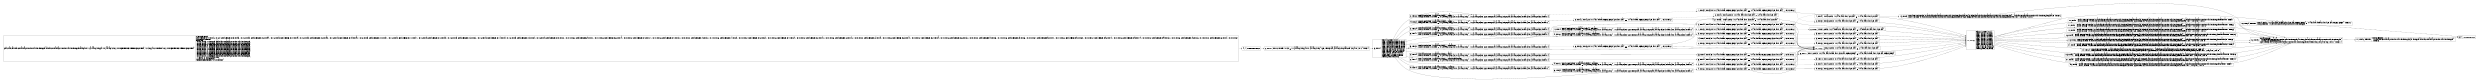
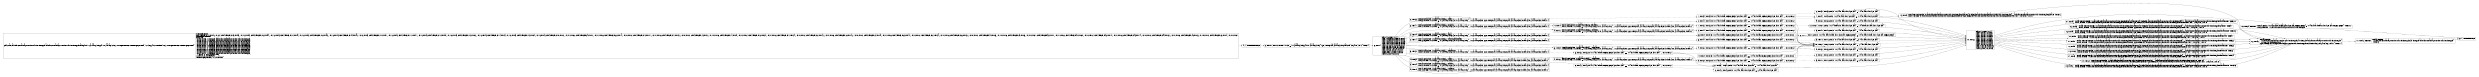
node "98: 0x0083": removed
